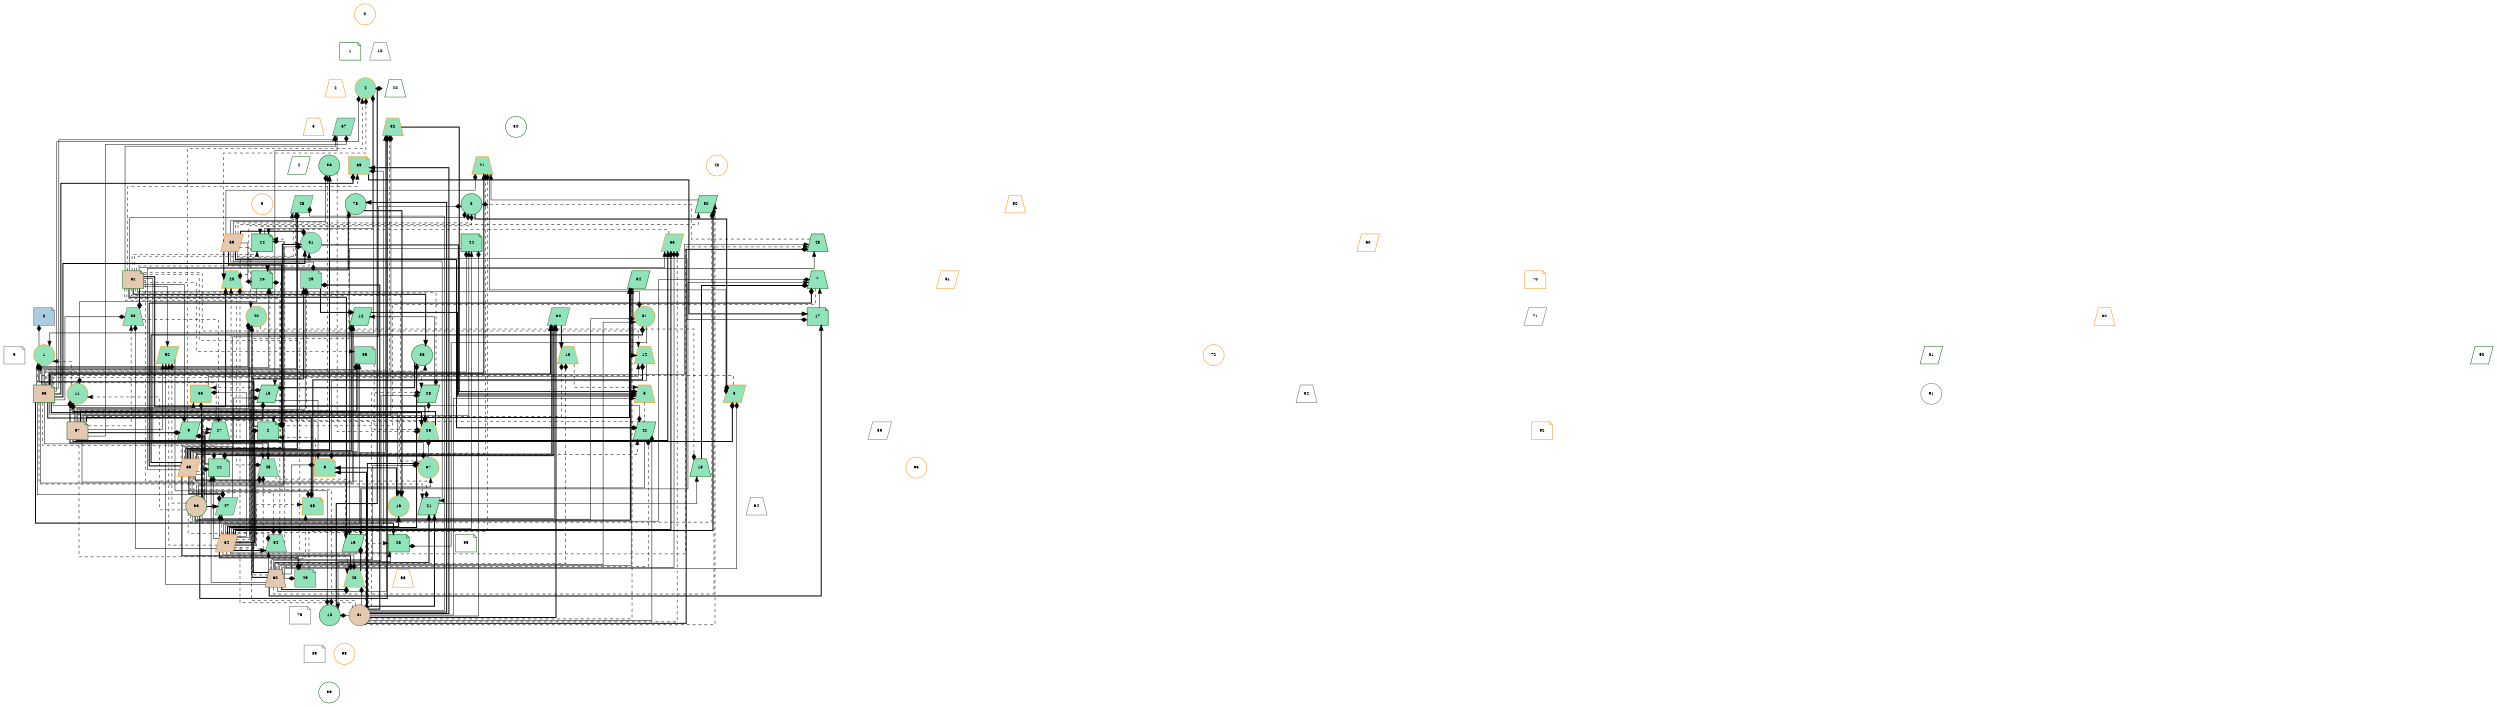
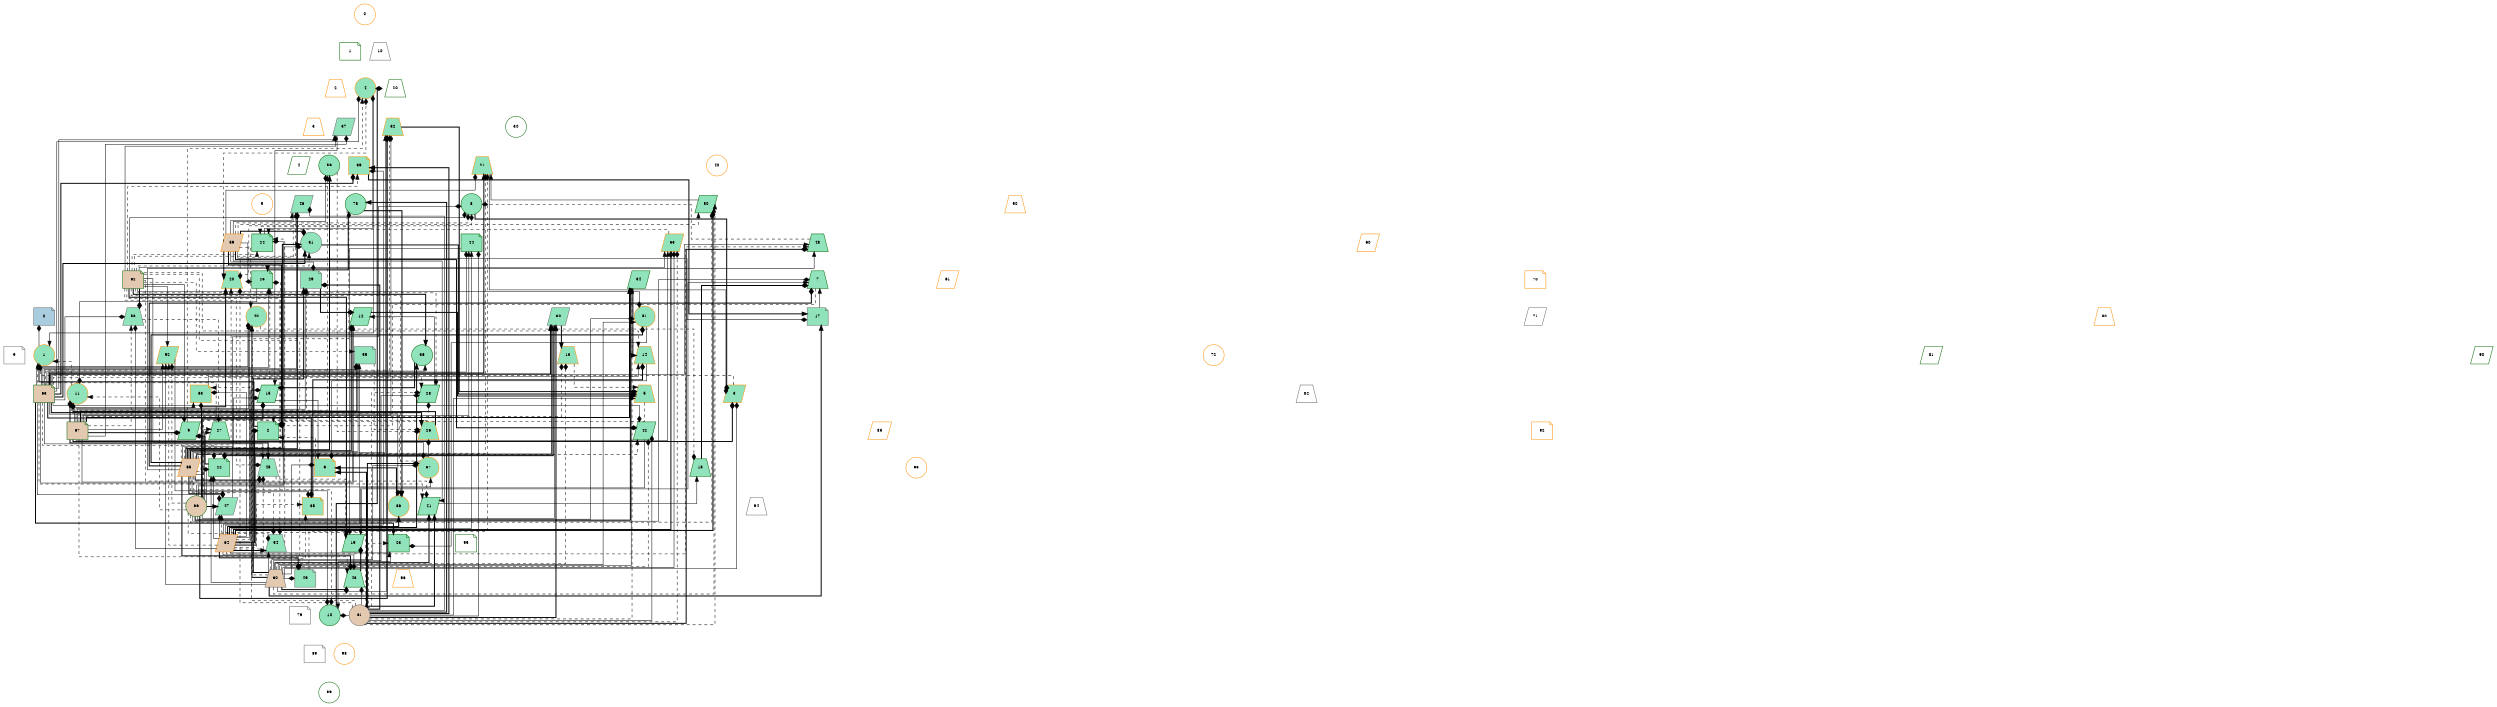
node "17": color darkgreen -> gray40
edge "63" -> "36": style dashed -> solid
node "91": removed
edge "62" -> "26": removed
node "83": color gray40 -> darkorange
edge "67" -> "53": style bold -> solid
node "16": label "16" -> "86"
edge "64" -> "36": arrowhead diamond -> normal
node "43": color darkorange -> darkgreen
